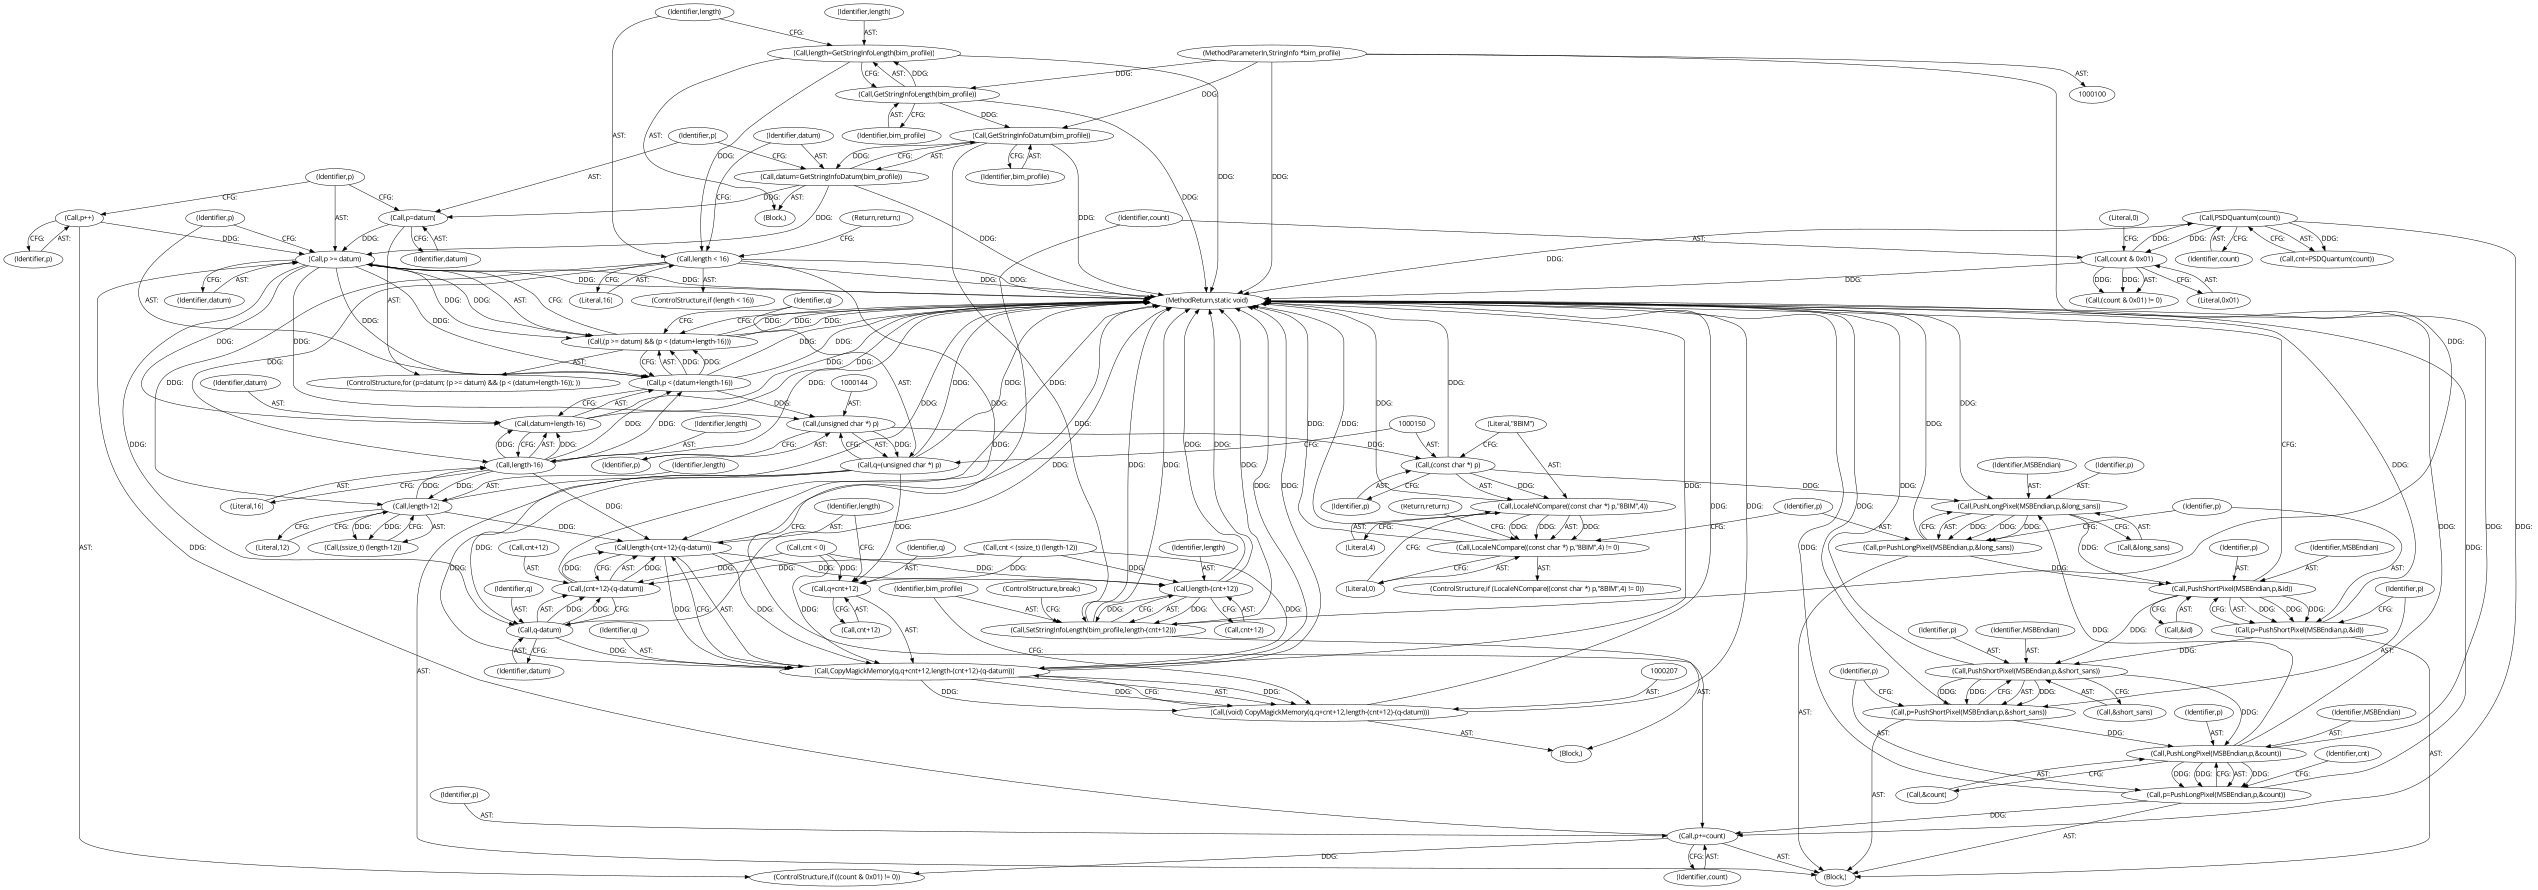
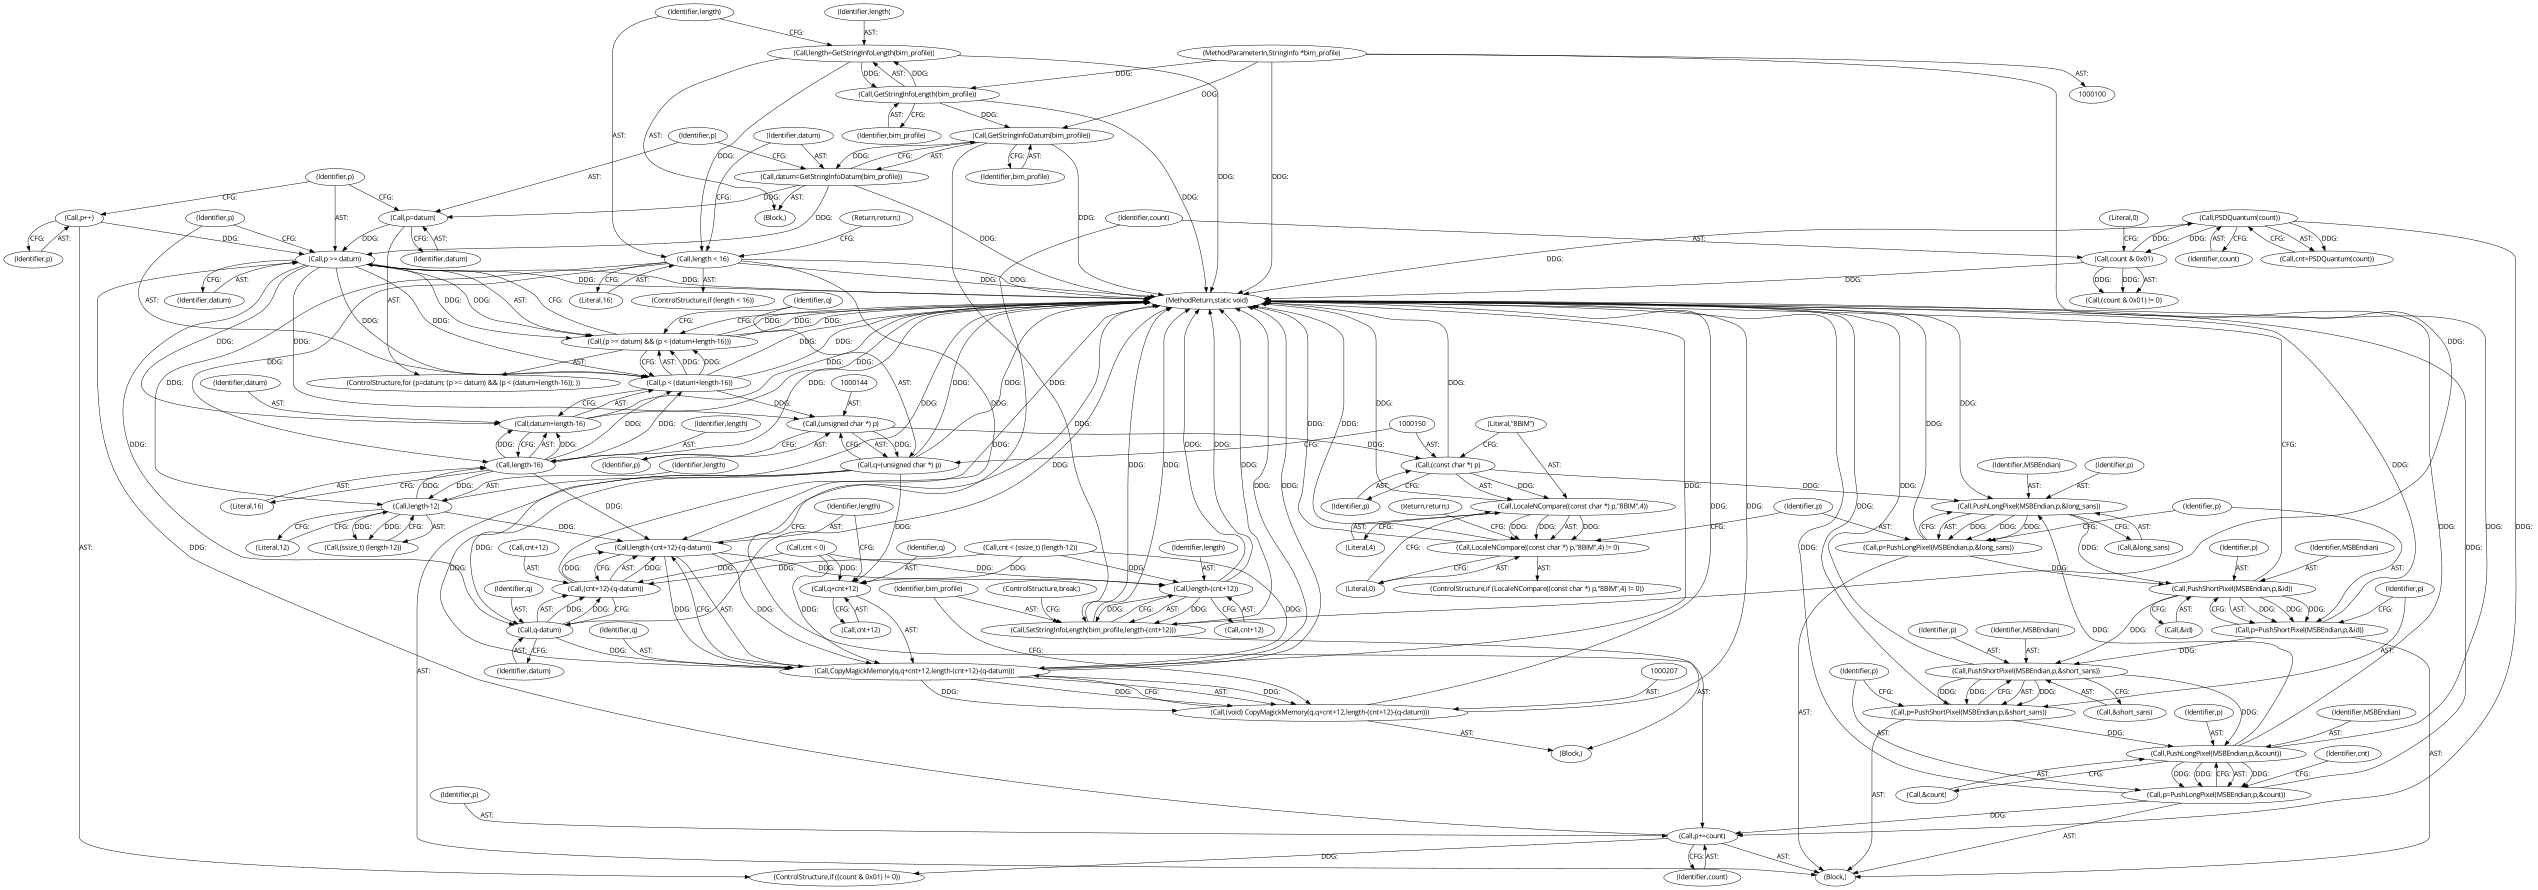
edge "(Call,length=GetStringInfoLength(bim_profile))" -> "(Call,GetStringInfoLength(bim_profile))": label "CFG: " -> "DDG: "
node "(Literal,0x01)": removed
